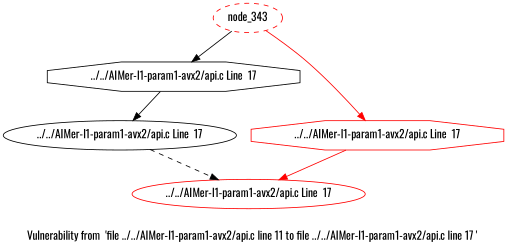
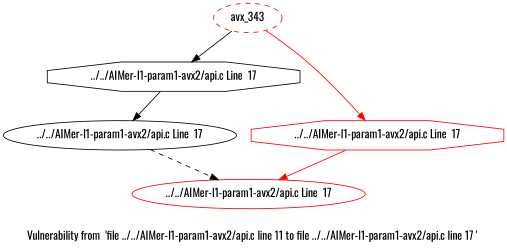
node "node_343": label "node_343" -> "avx_343"
